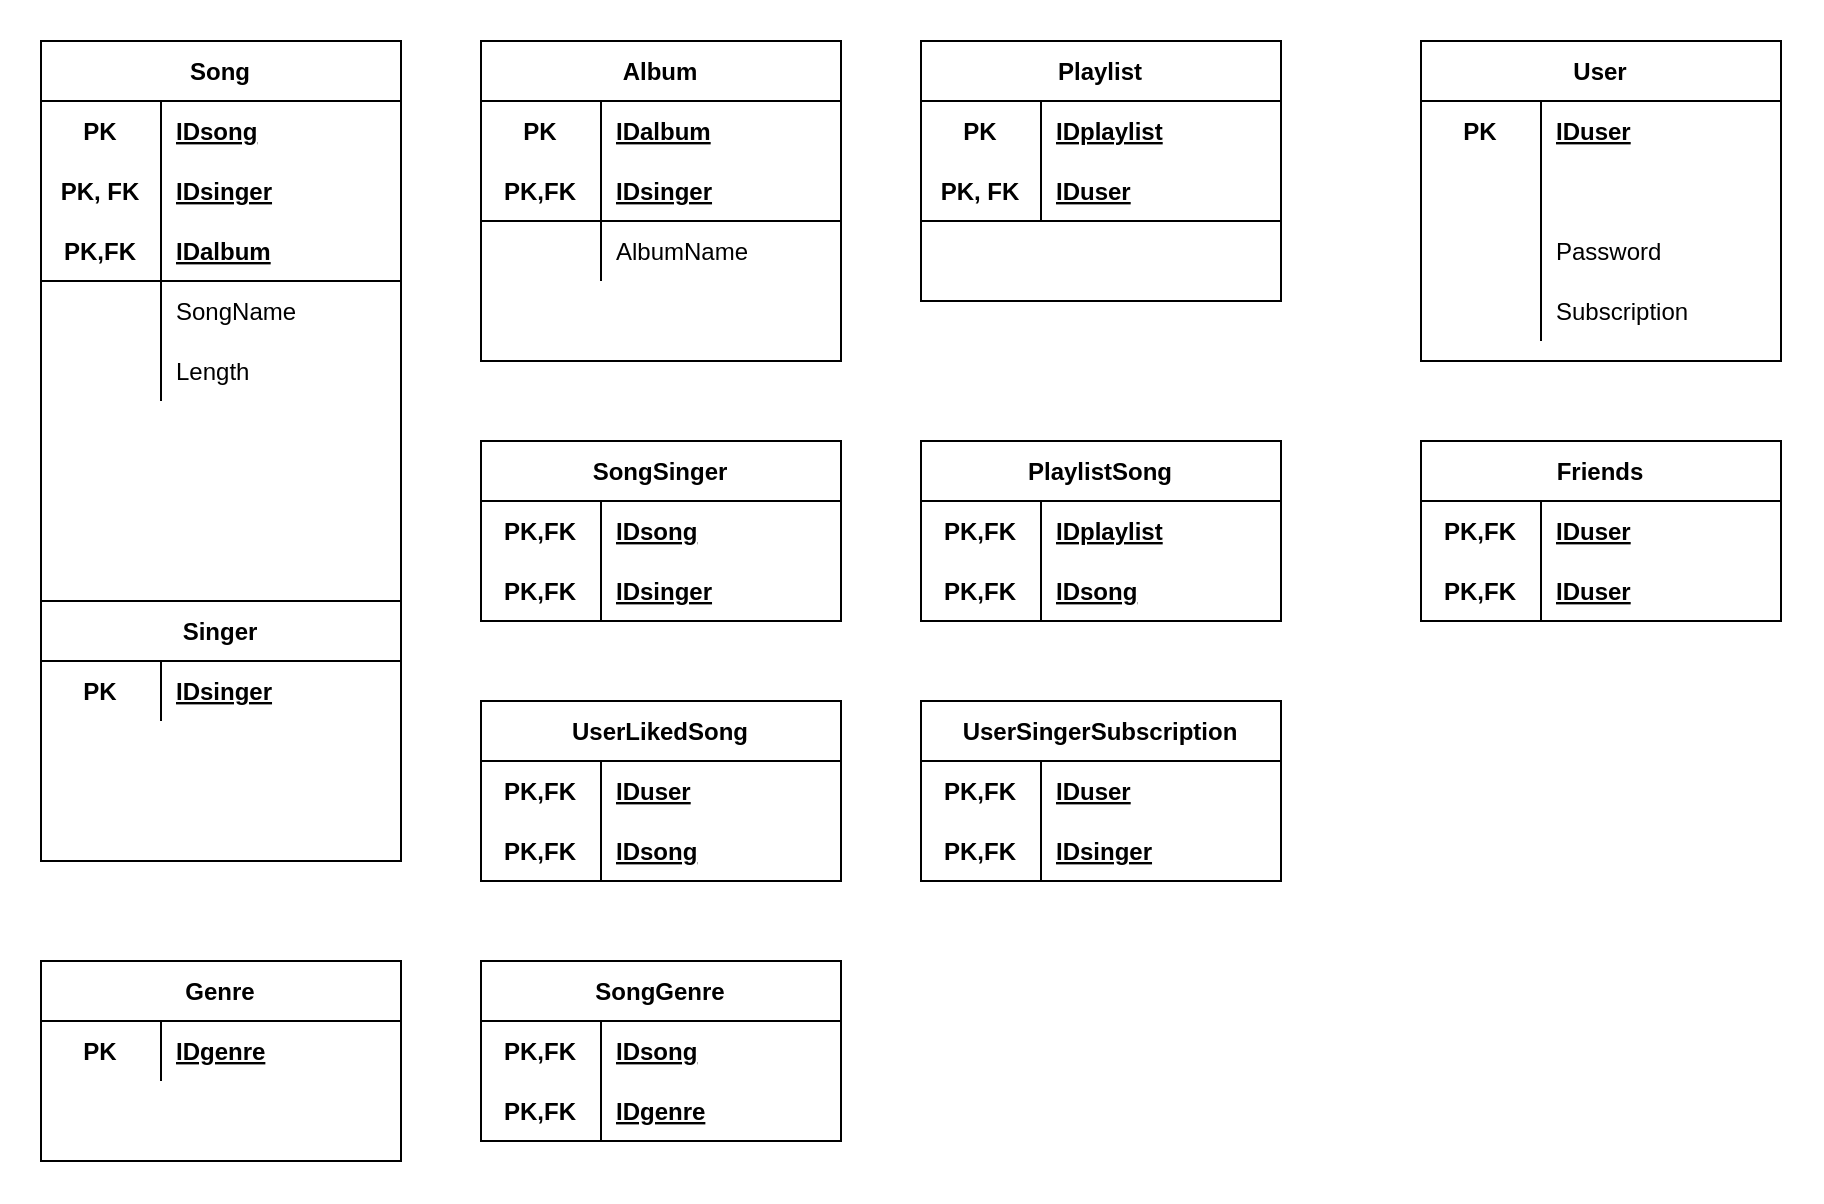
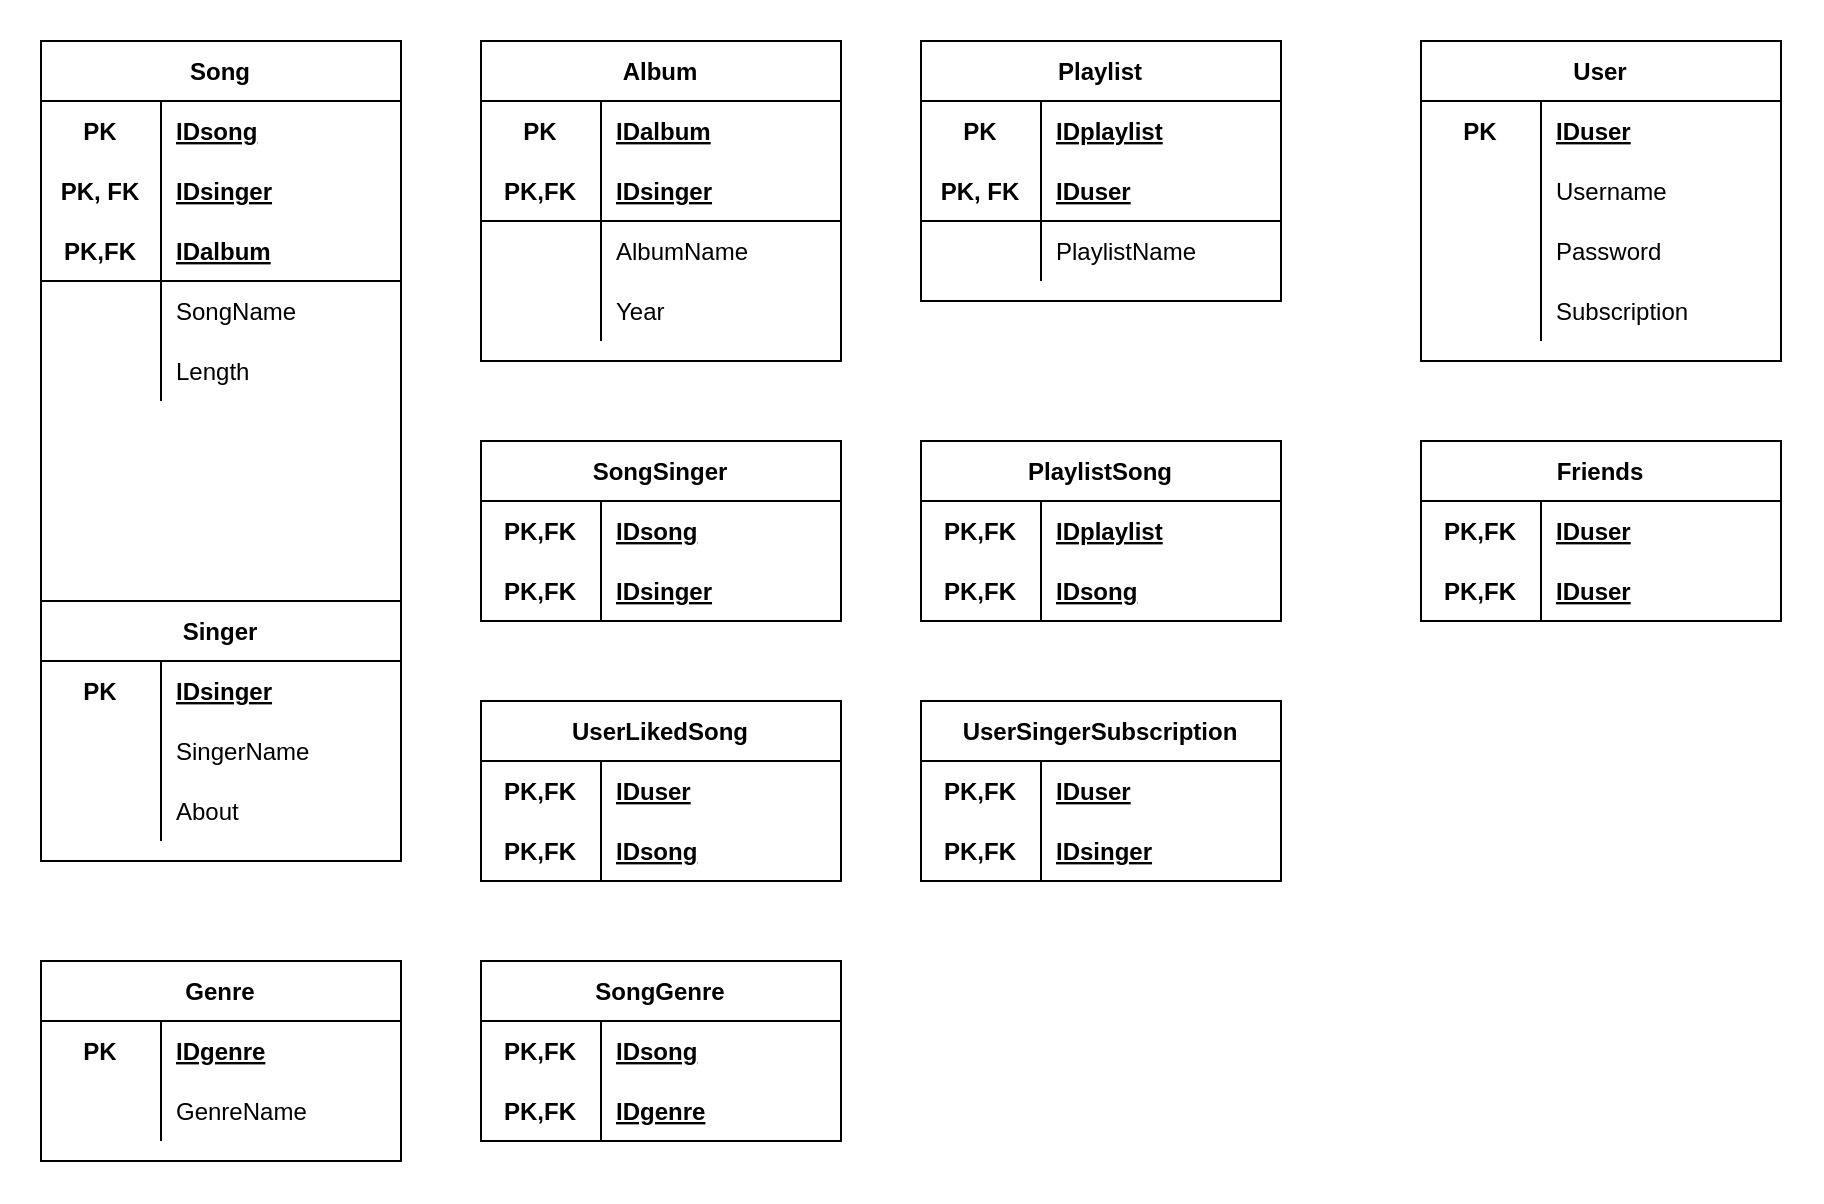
node "Username": added
node "PlaylistName": added
node "Year": added
node "SingerName": added
node "About": added
node "GenreName": added
